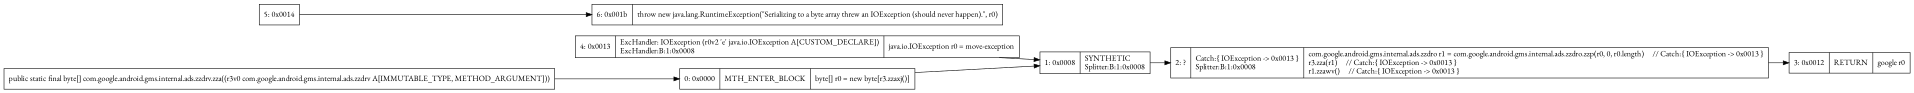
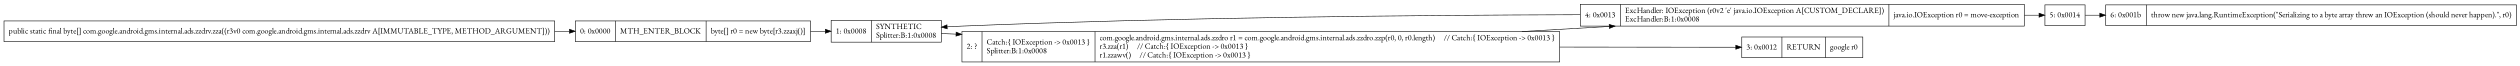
edge "4: 0x0013" -> "5: 0x0014": added
edge "2: ?" -> "4: 0x0013": added
